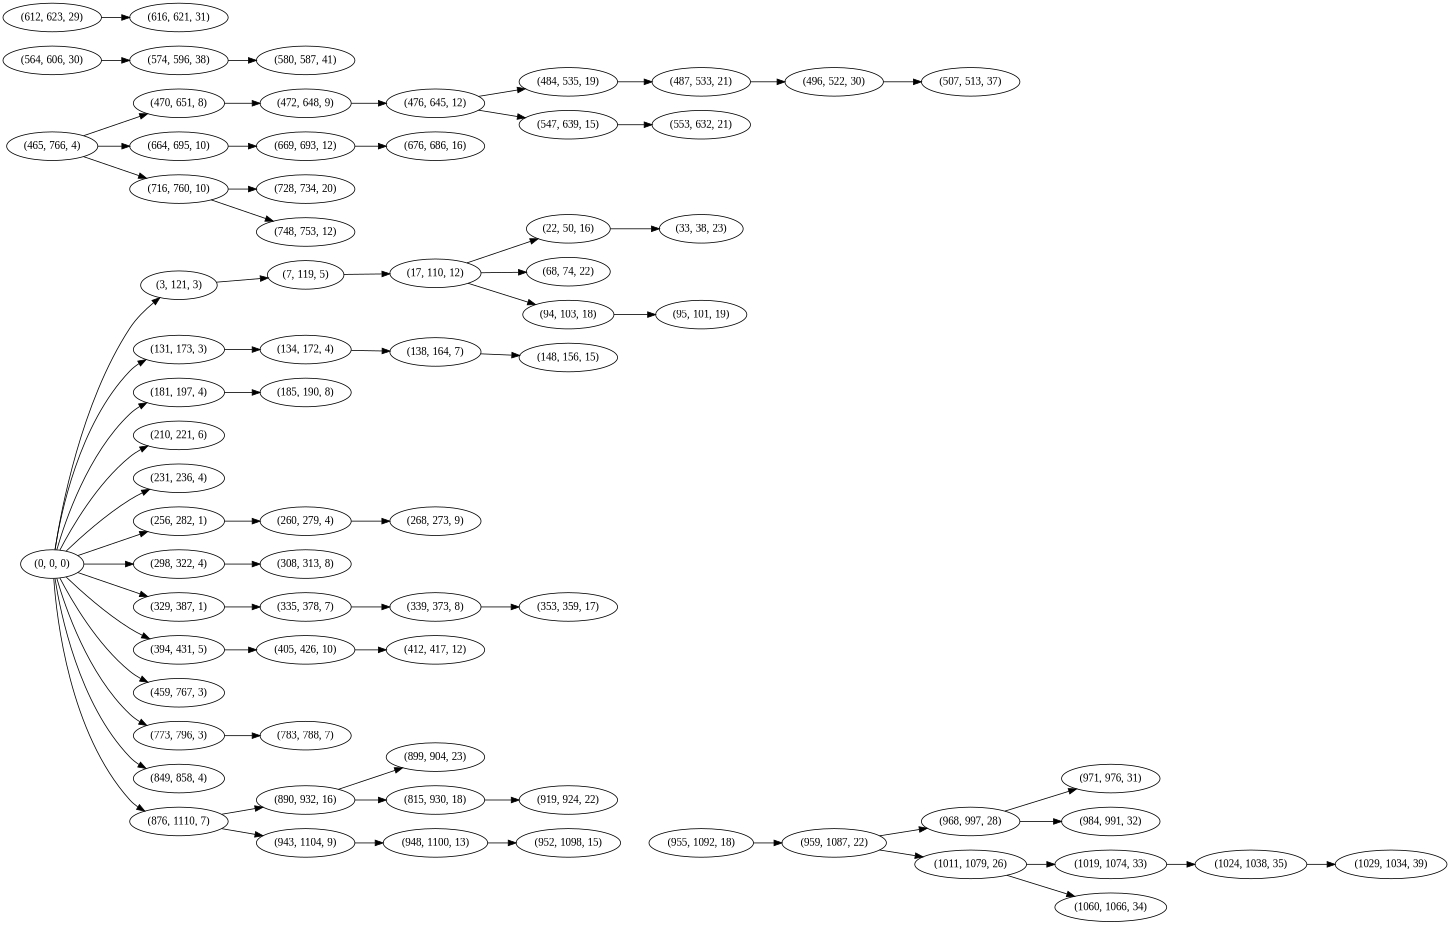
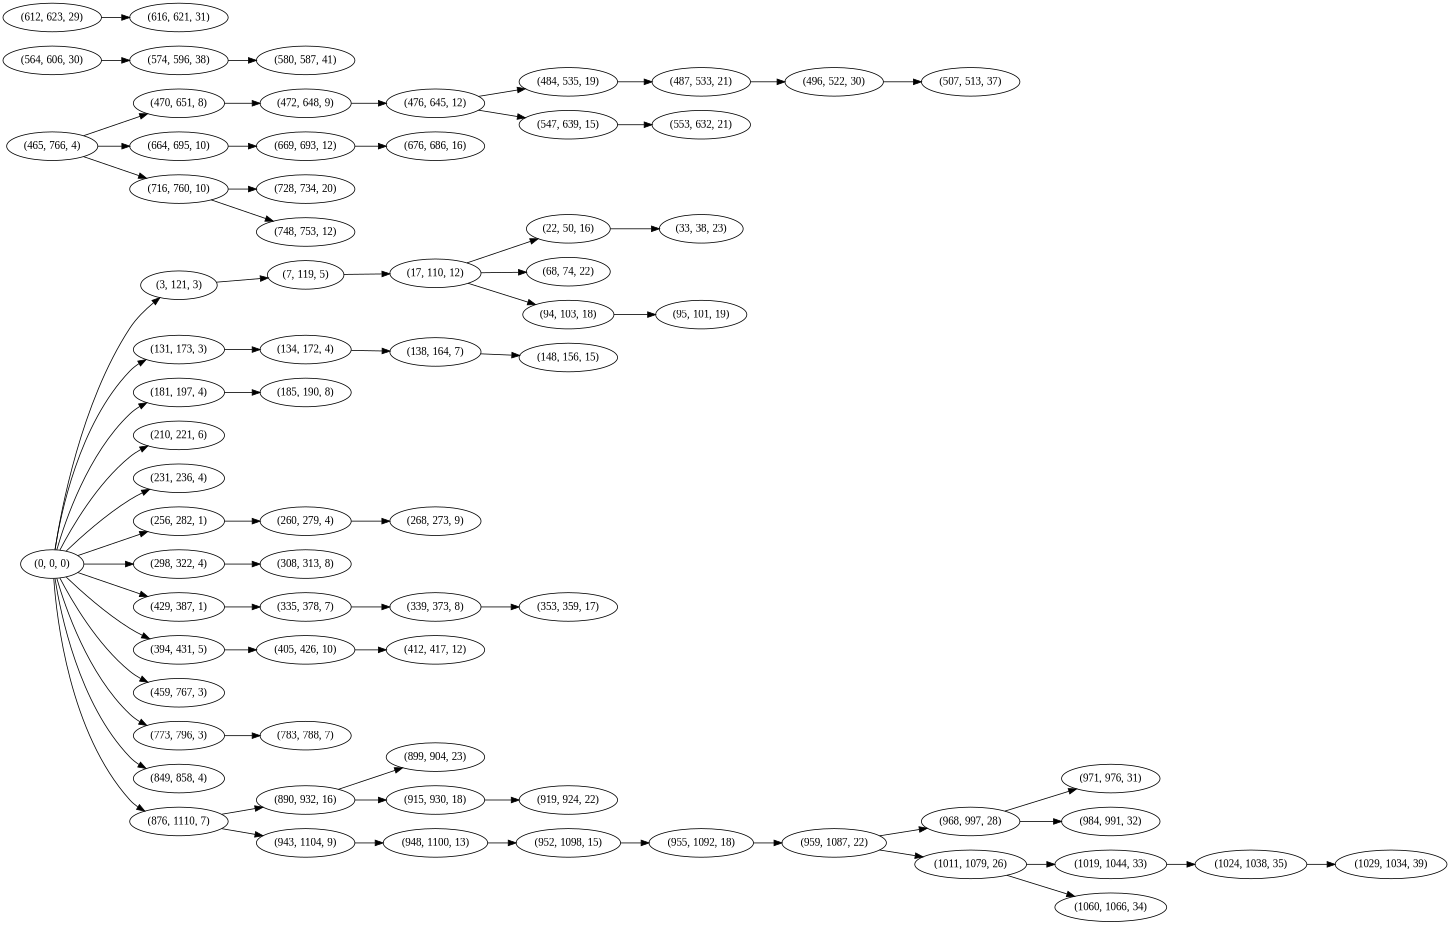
node "(329, 387, 1)": label "(329, 387, 1)" -> "(429, 387, 1)"
node "(815, 930, 18)": label "(815, 930, 18)" -> "(915, 930, 18)"
edge "(952, 1098, 15)" -> "(955, 1092, 18)": added
node "(1019, 1074, 33)": label "(1019, 1074, 33)" -> "(1019, 1044, 33)"
